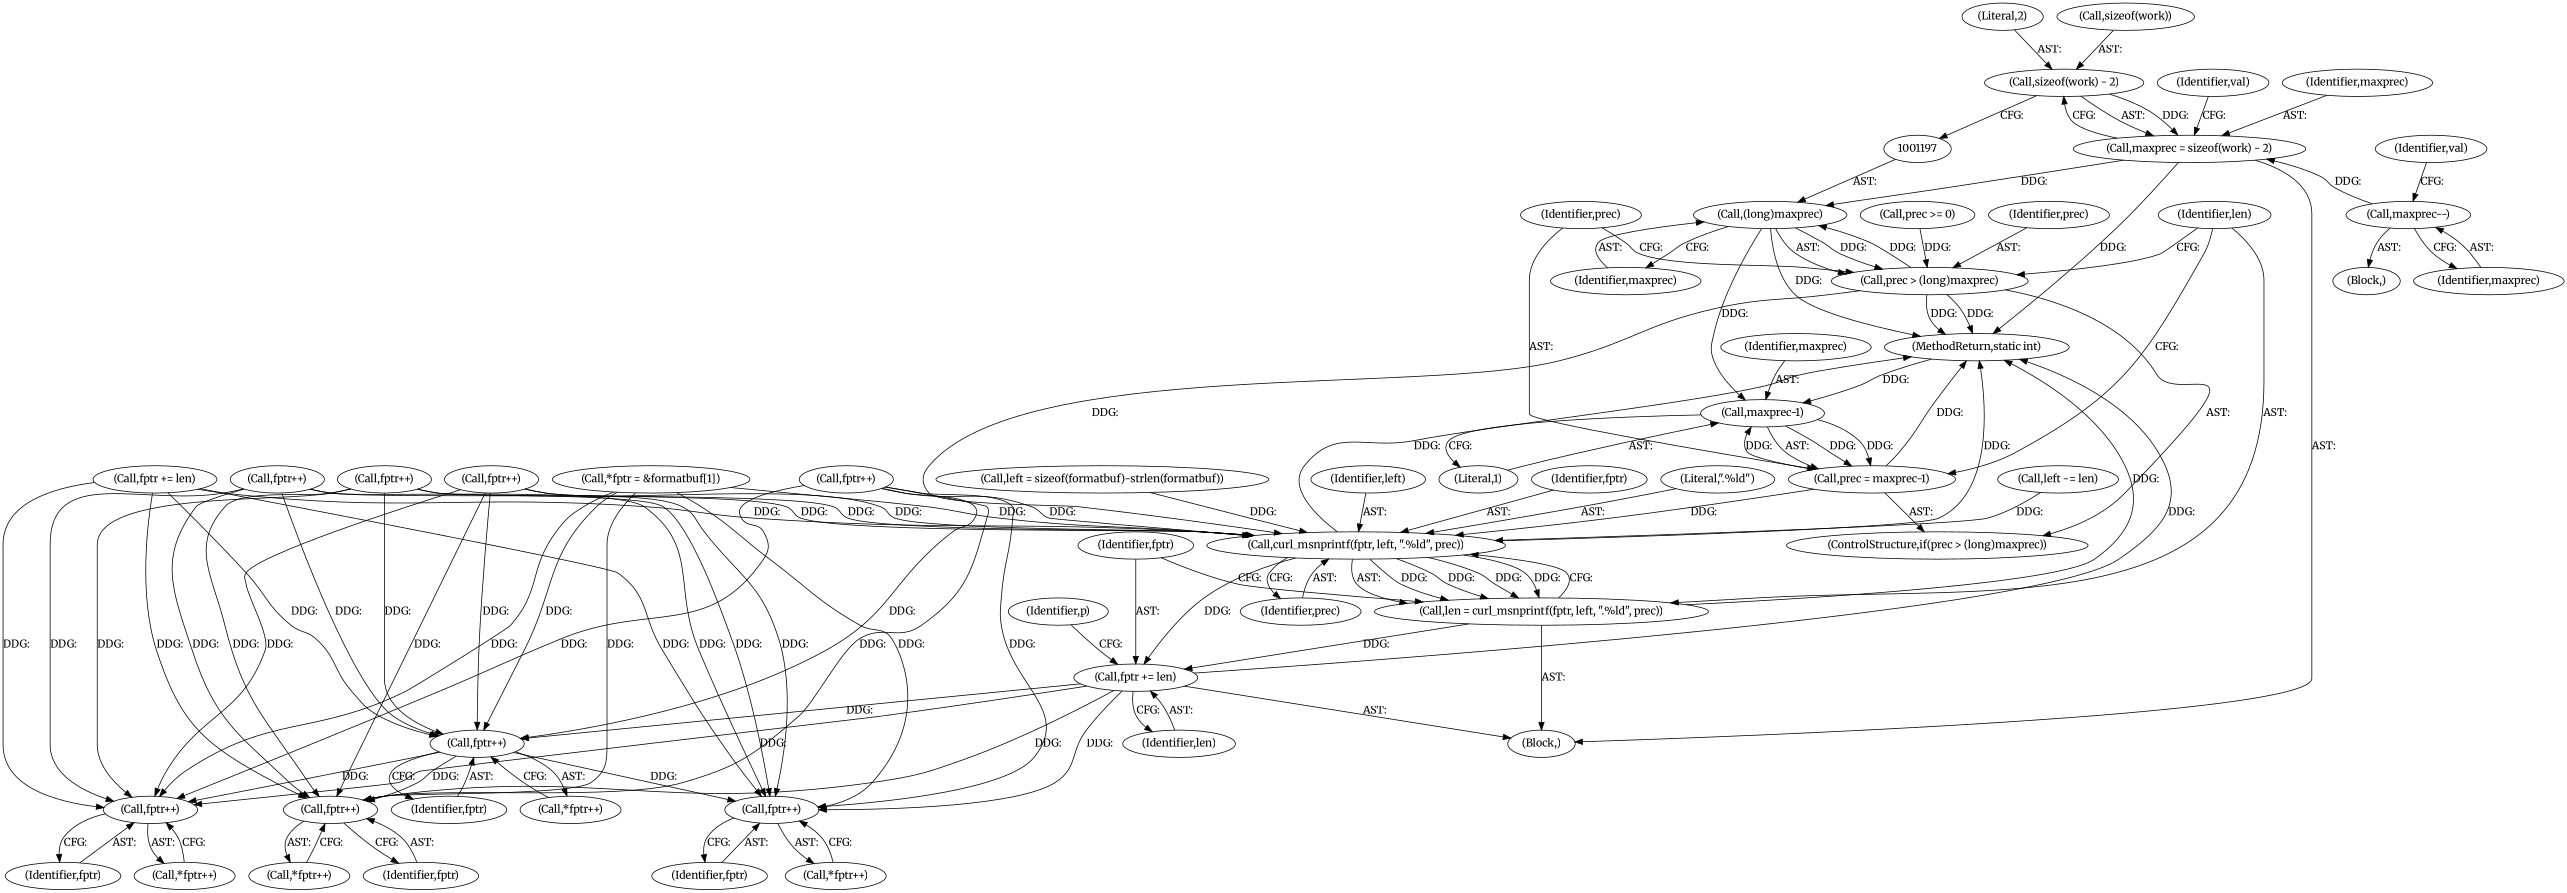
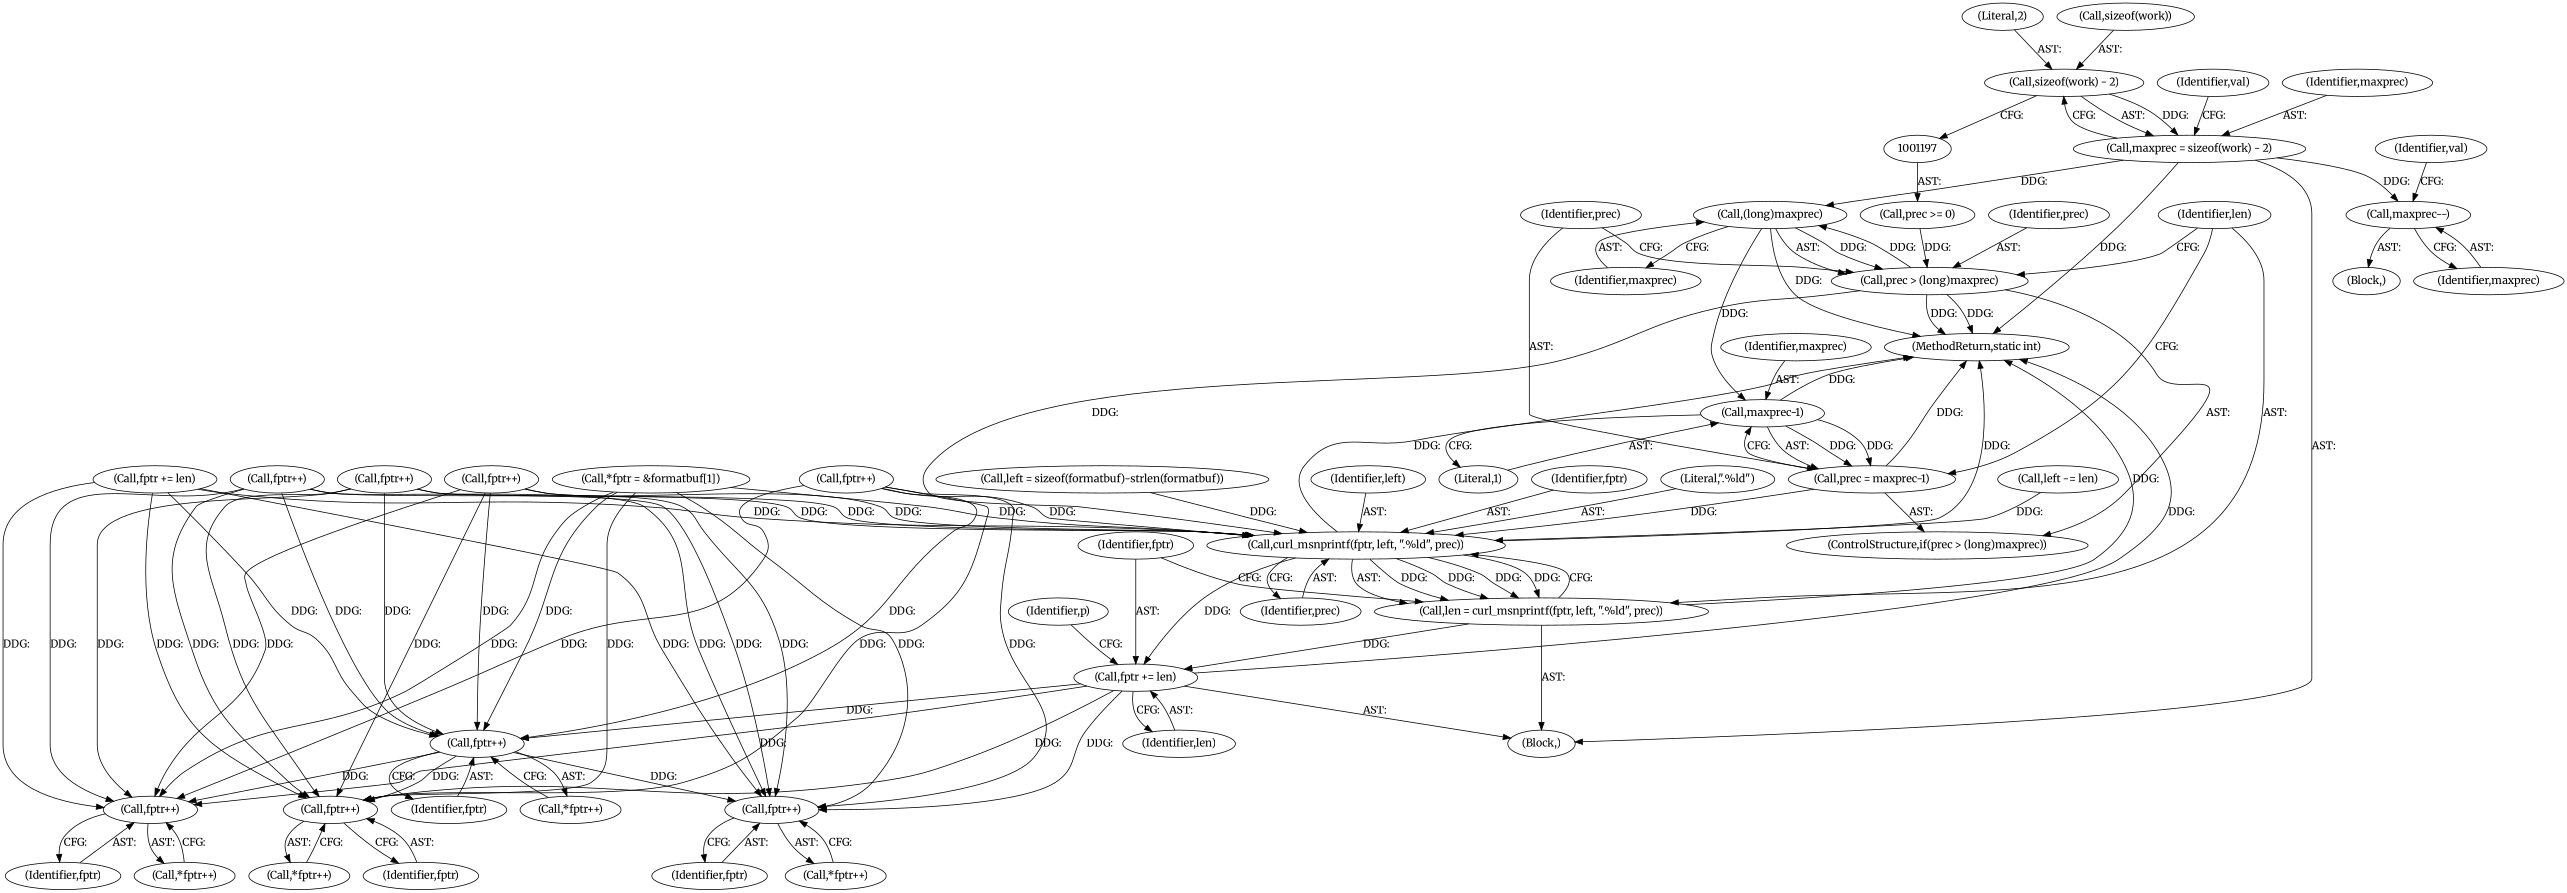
edge "1001197" -> "(Call,(long)maxprec)": now "1001197" -> "(Call,prec >= 0)"
edge "(Call,maxprec--)" -> "(Call,maxprec = sizeof(work) - 2)": reversed
edge "(MethodReturn,static int)" -> "(Call,maxprec-1)": reversed
edge "(Call,prec = maxprec-1)" -> "(Call,maxprec-1)": label "DDG: " -> "CFG: "
